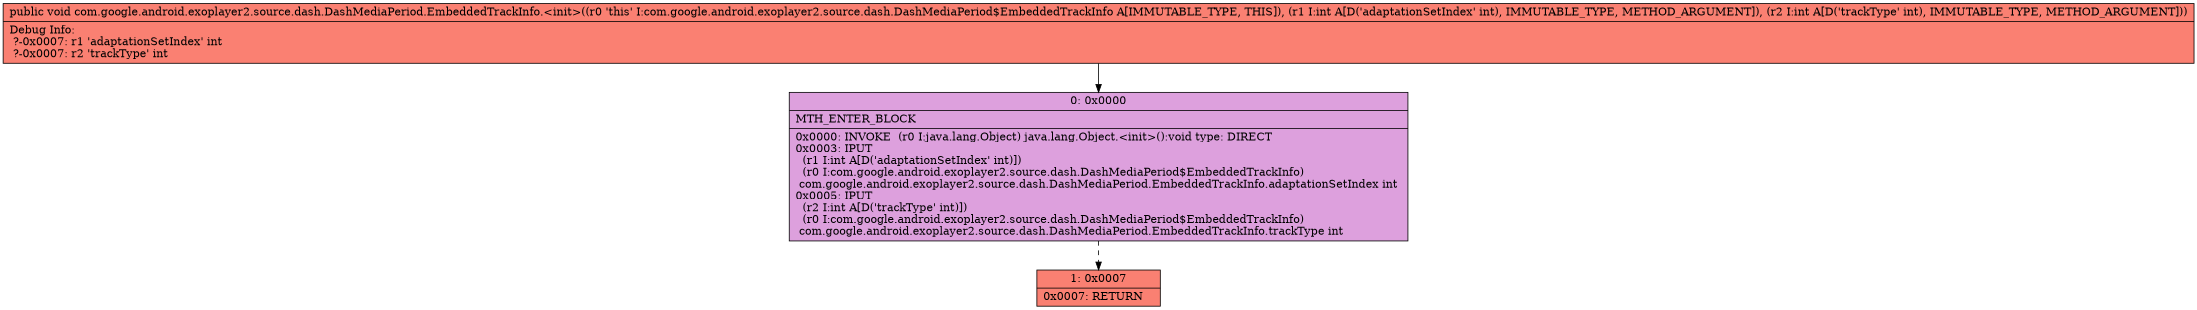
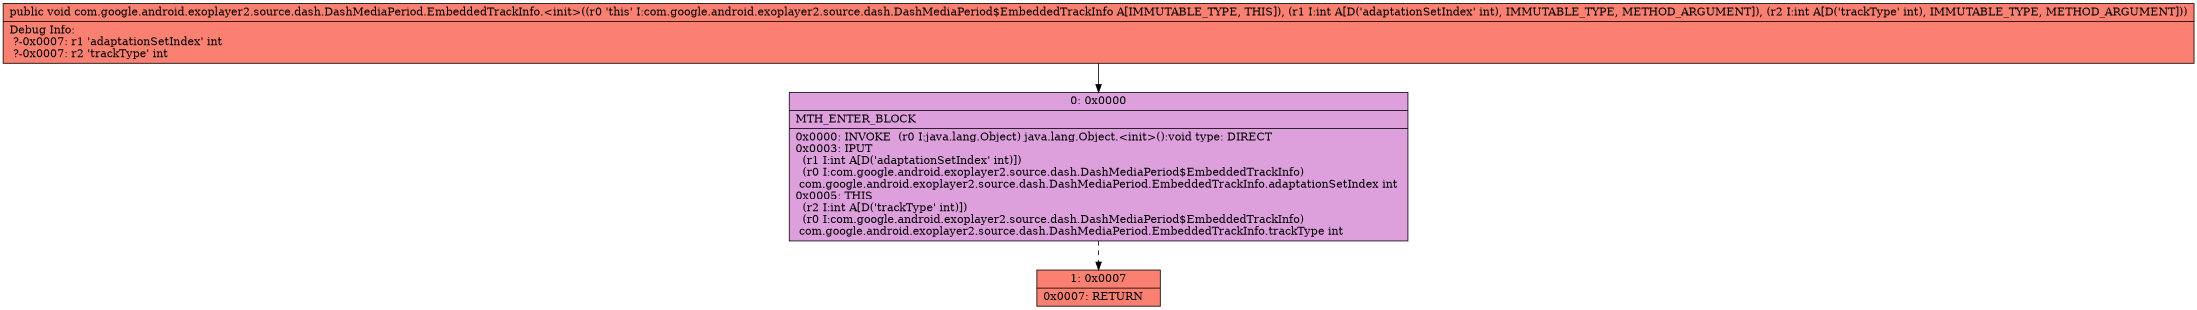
node "0: 0x0000": text "0x0005: IPUT" -> "0x0005: THIS"
